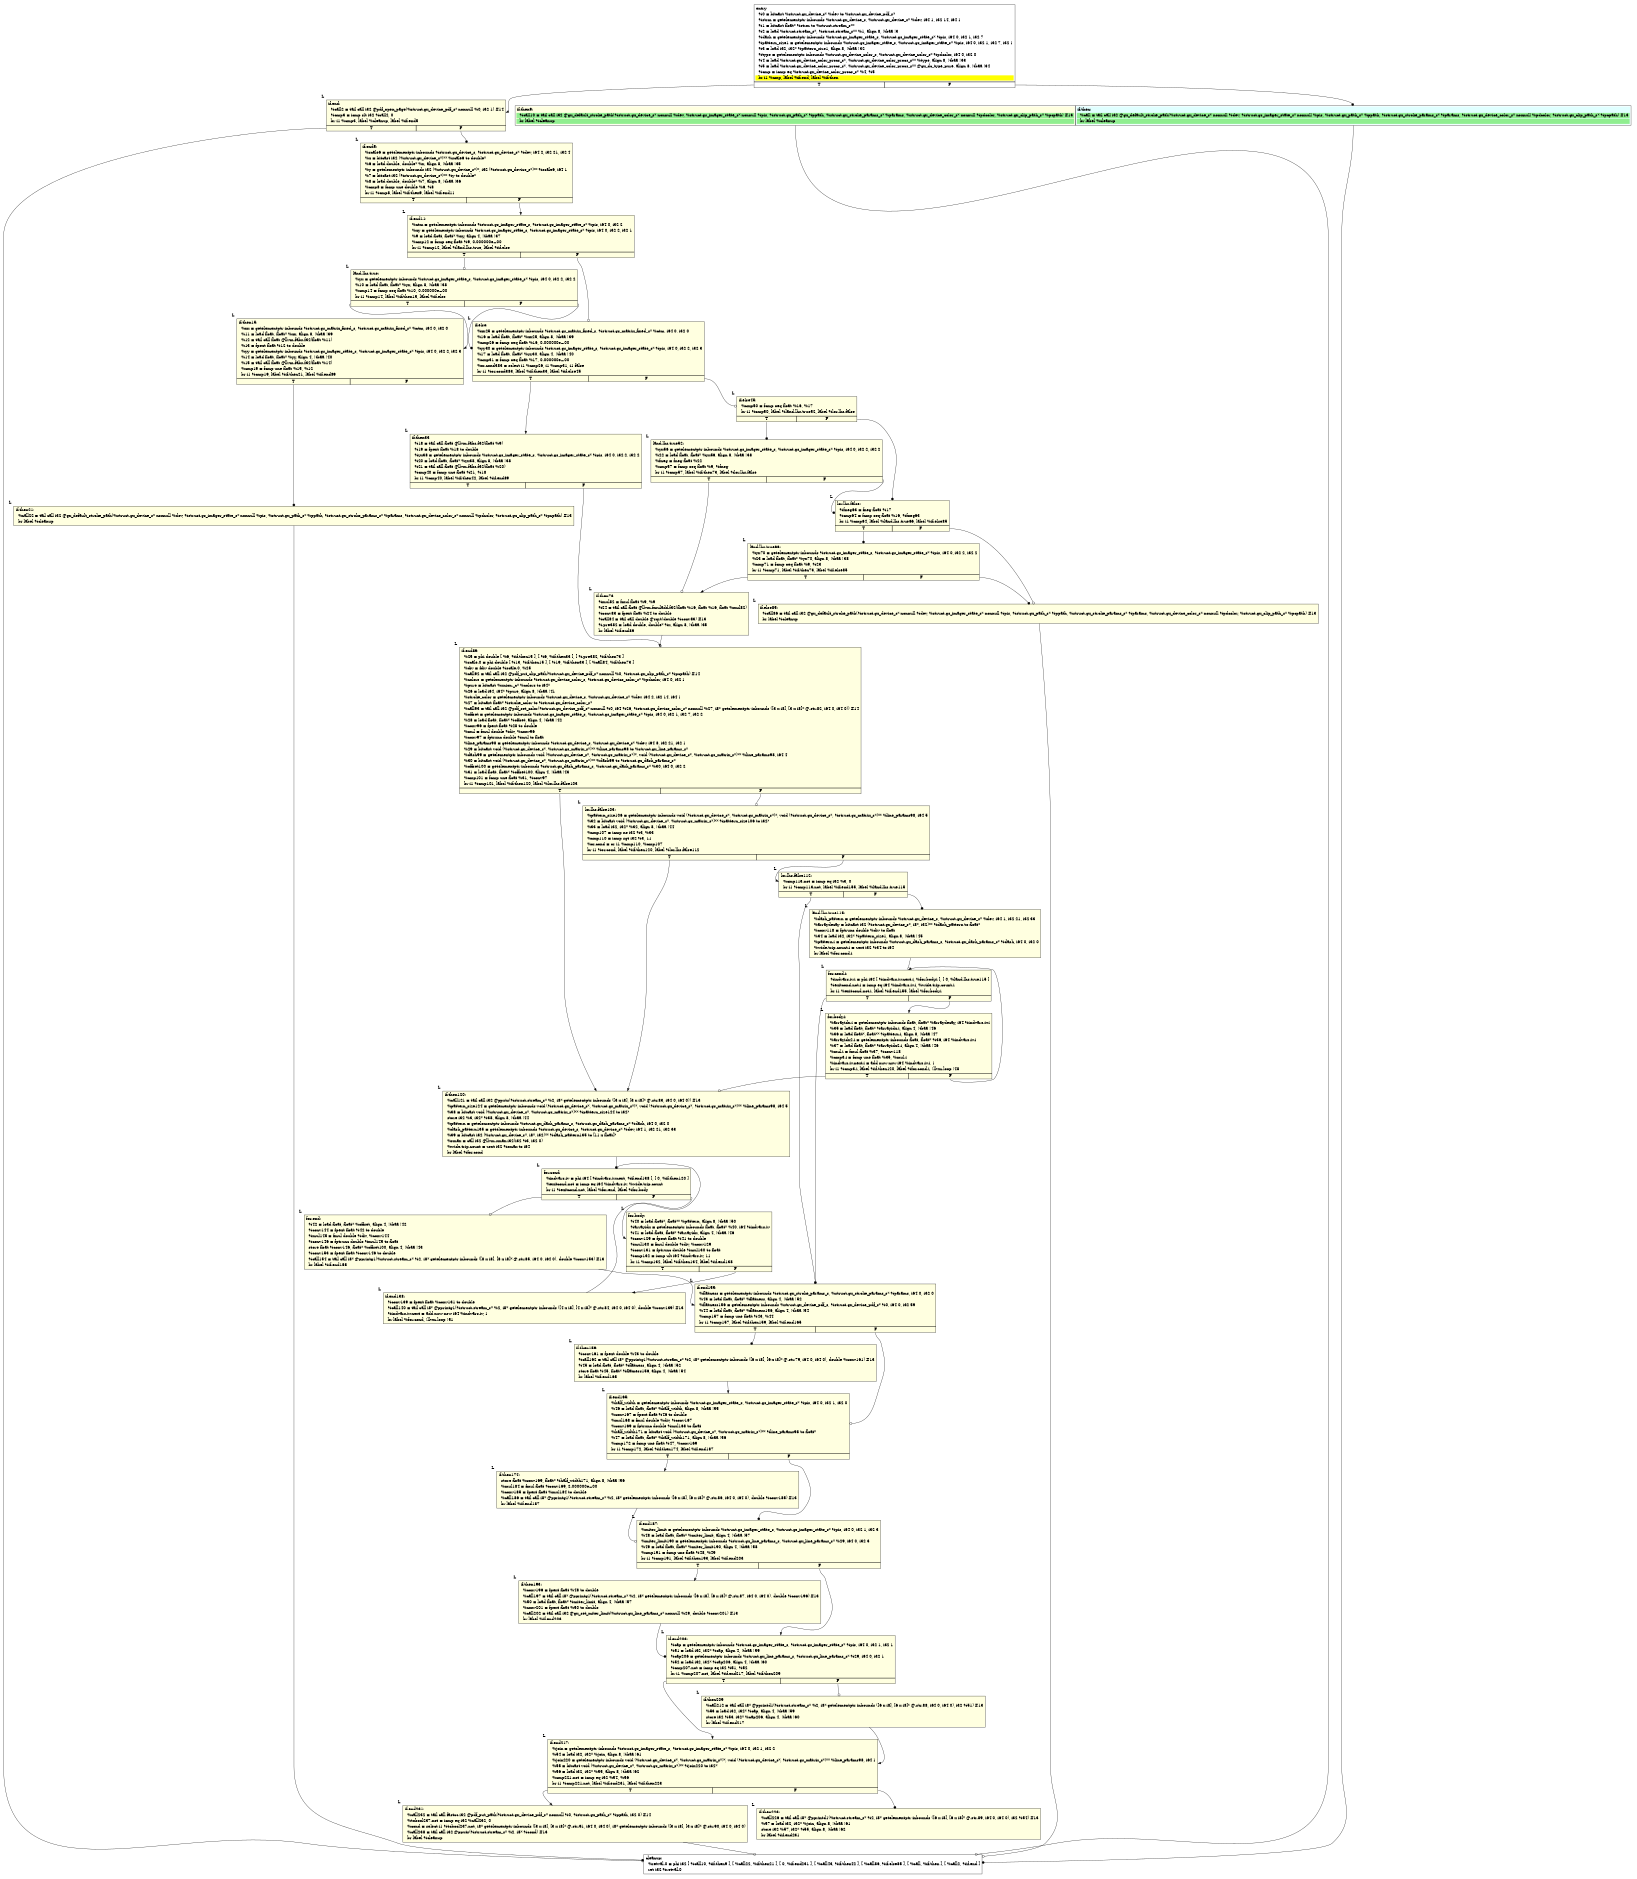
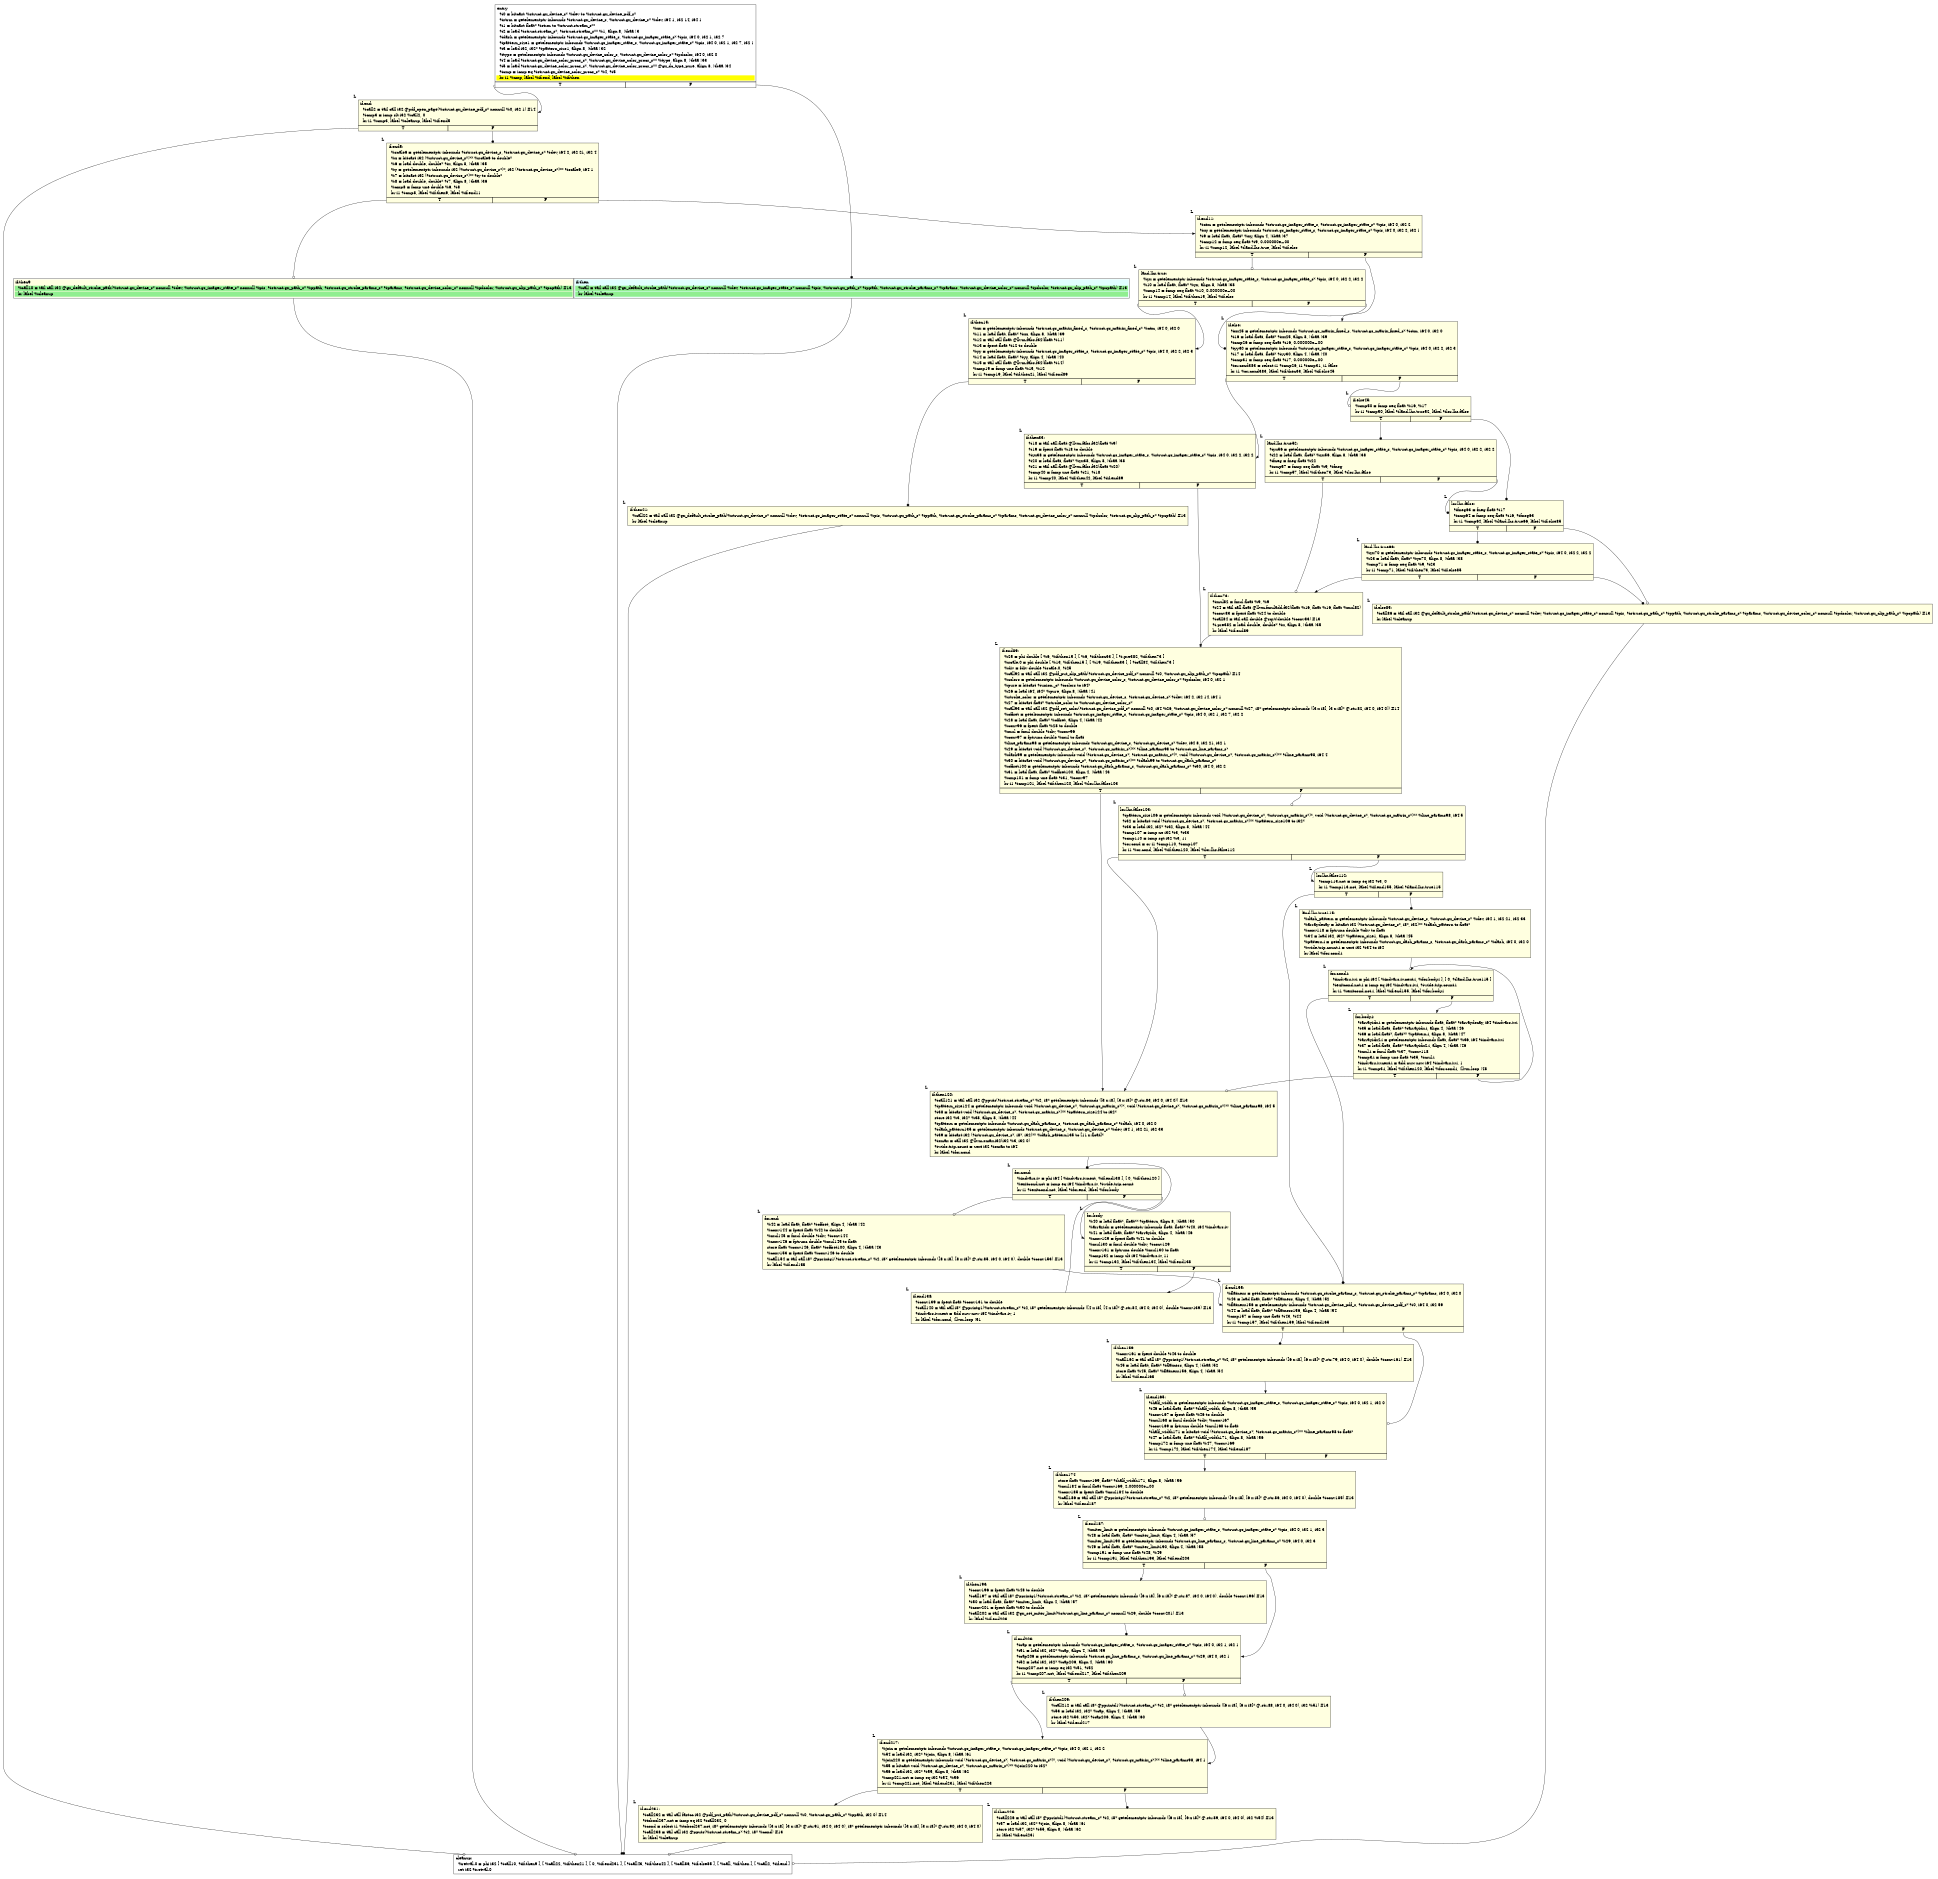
edge "if.end5:" -> "if.then9:": added
edge "if.end11:" -> "if.else:": arrowhead odot -> normal
edge "if.end165:" -> "if.end187:": removed
